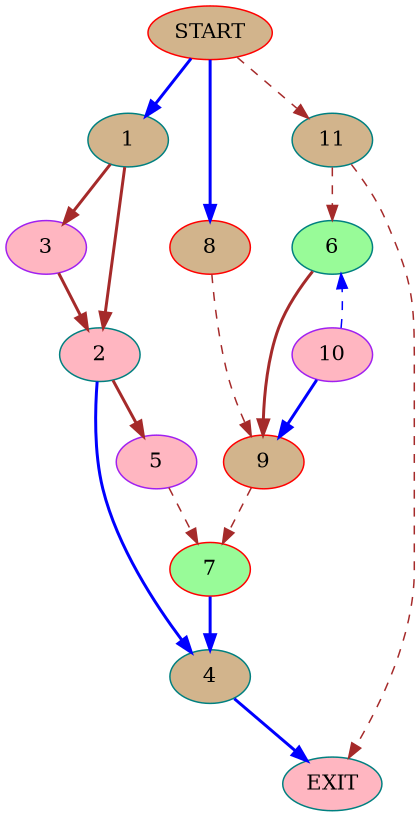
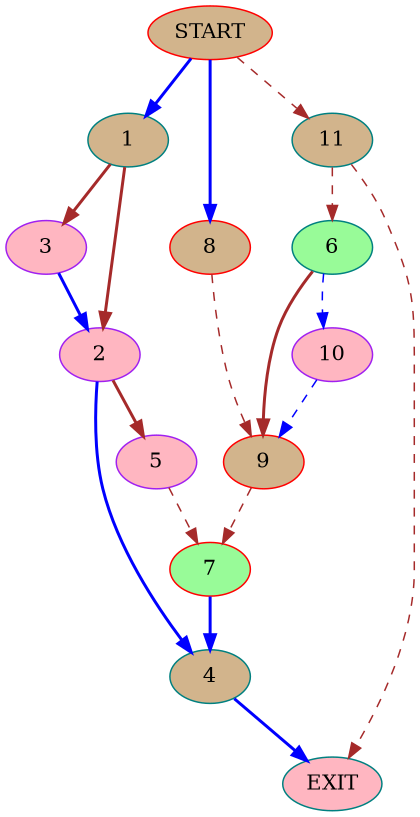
edge "3" -> "2": color brown -> blue
edge "10" -> "6": reversed
node "2": color teal -> purple
edge "10" -> "9": style bold -> dashed
